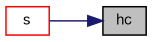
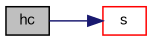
edge "s" -> "hc": reversed
